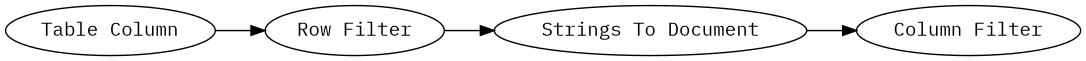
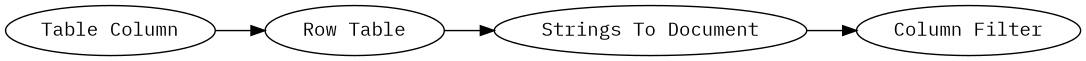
node "Row Filter": label "Row Filter" -> "Row Table"
